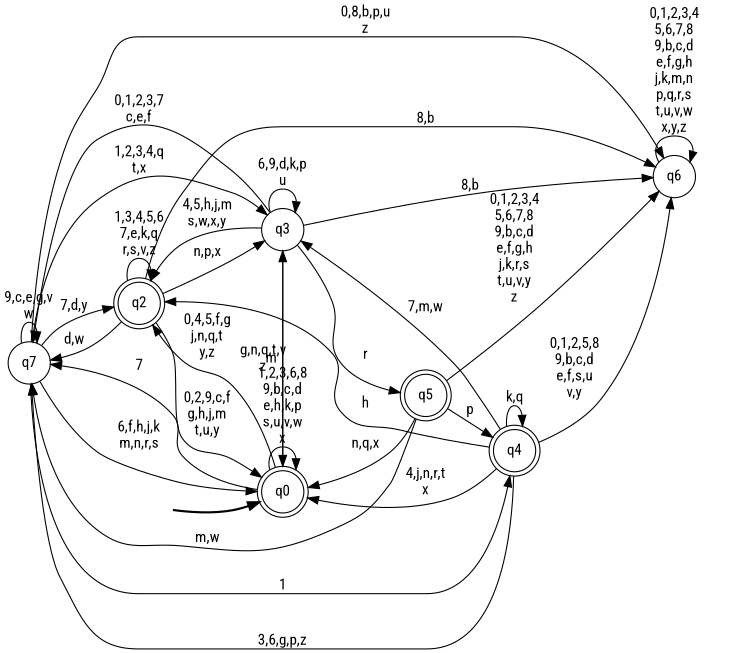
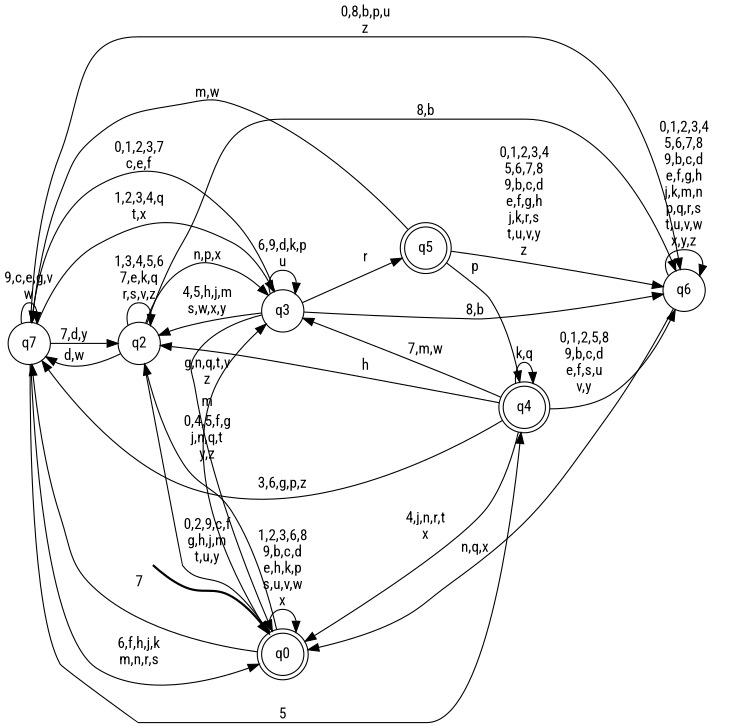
node "q2": shape doublecircle -> circle
edge "q5" -> "q0": now "q6" -> "q0"
edge "q7" -> "q4": label "1" -> "5"
